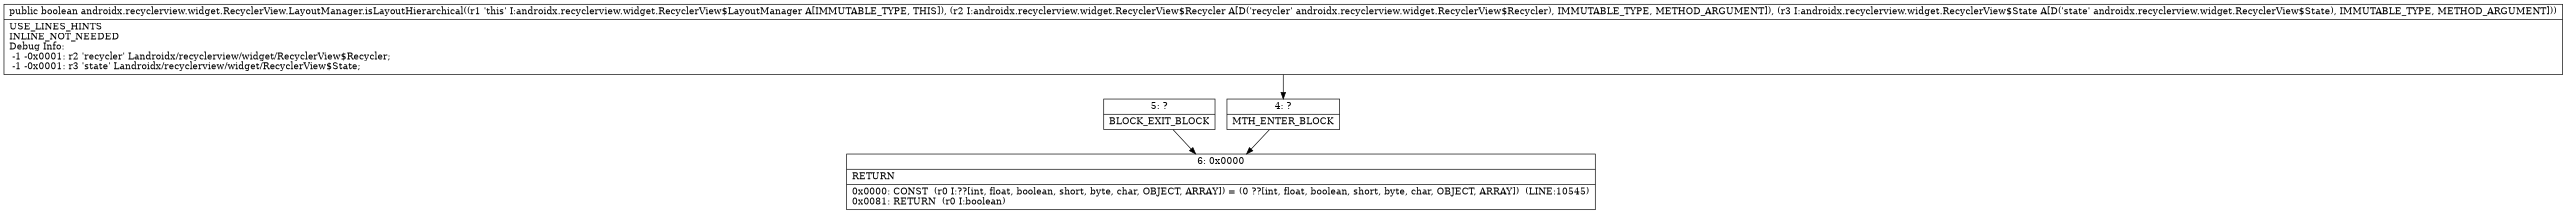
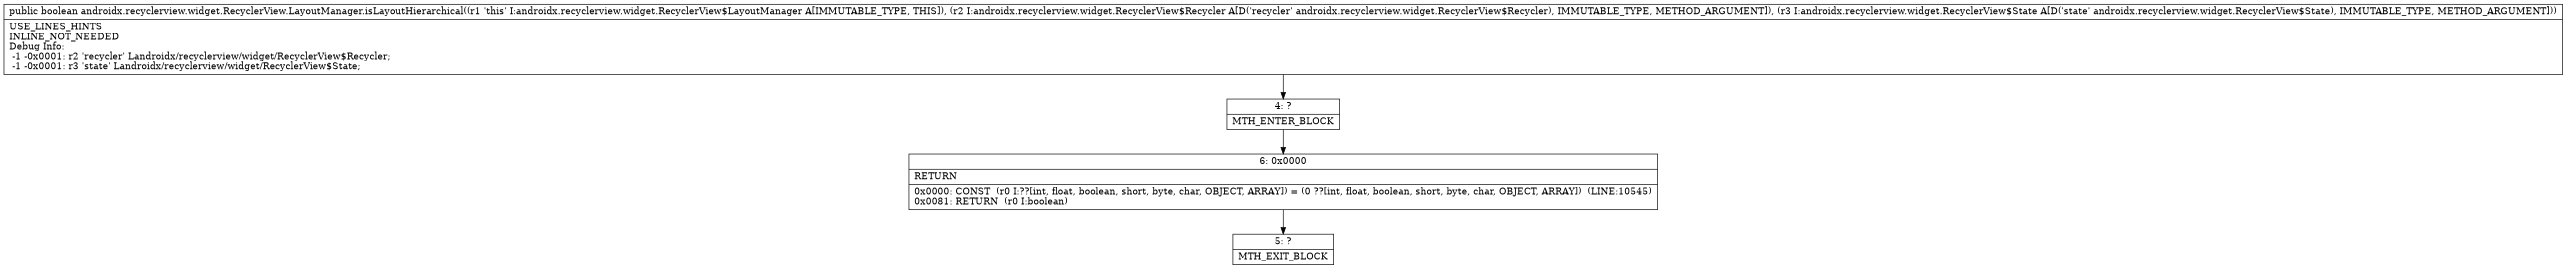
node "5: ?": text "BLOCK_EXIT_BLOCK" -> "MTH_EXIT_BLOCK"
edge "5: ?" -> "6: 0x0000": reversed
